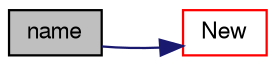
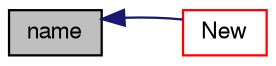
edge "name" -> "New": reversed
